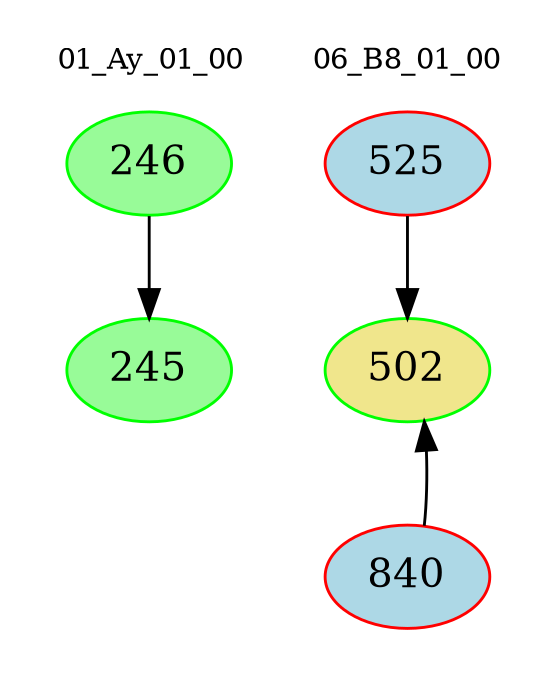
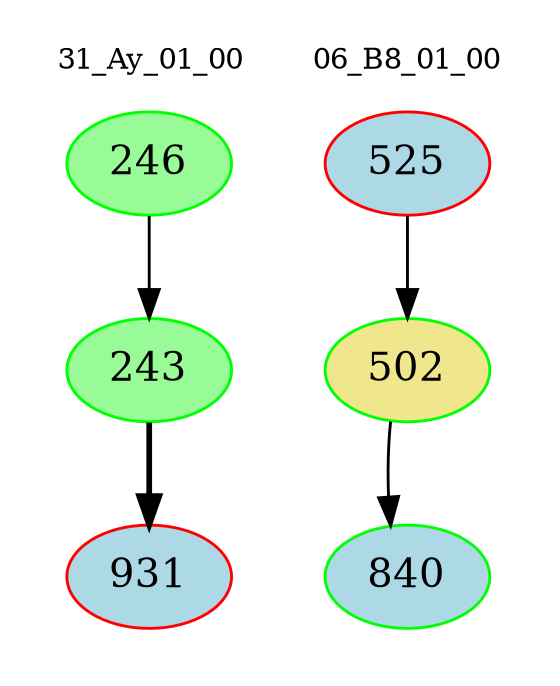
cluster "01_Ay_01_00": label "01_Ay_01_00" -> "31_Ay_01_00"
node "245": label "245" -> "243"
edge "840" -> "502": reversed
node "931": added
node "840": color red -> green
